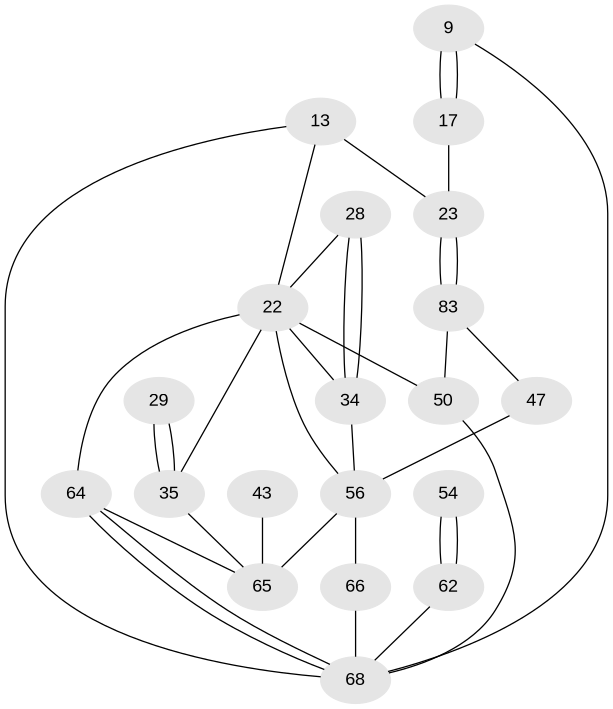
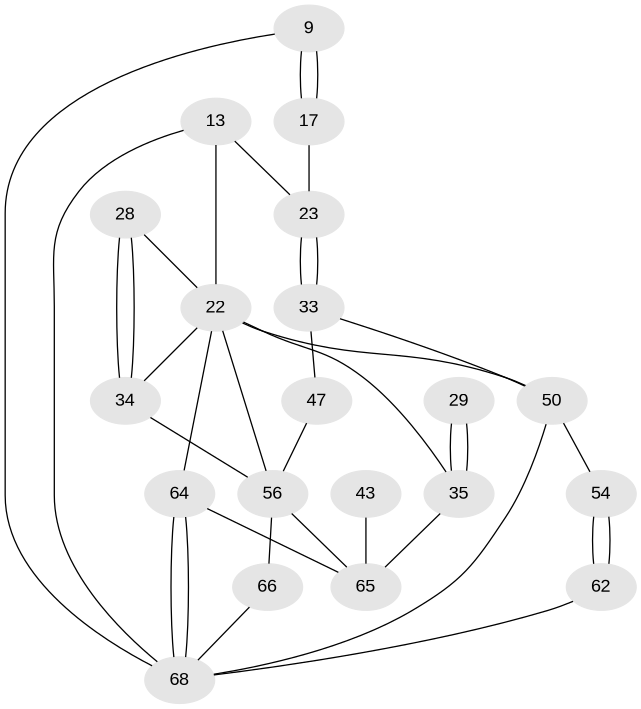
node "83": label "83" -> "33"
edge "50" -- "54": added
